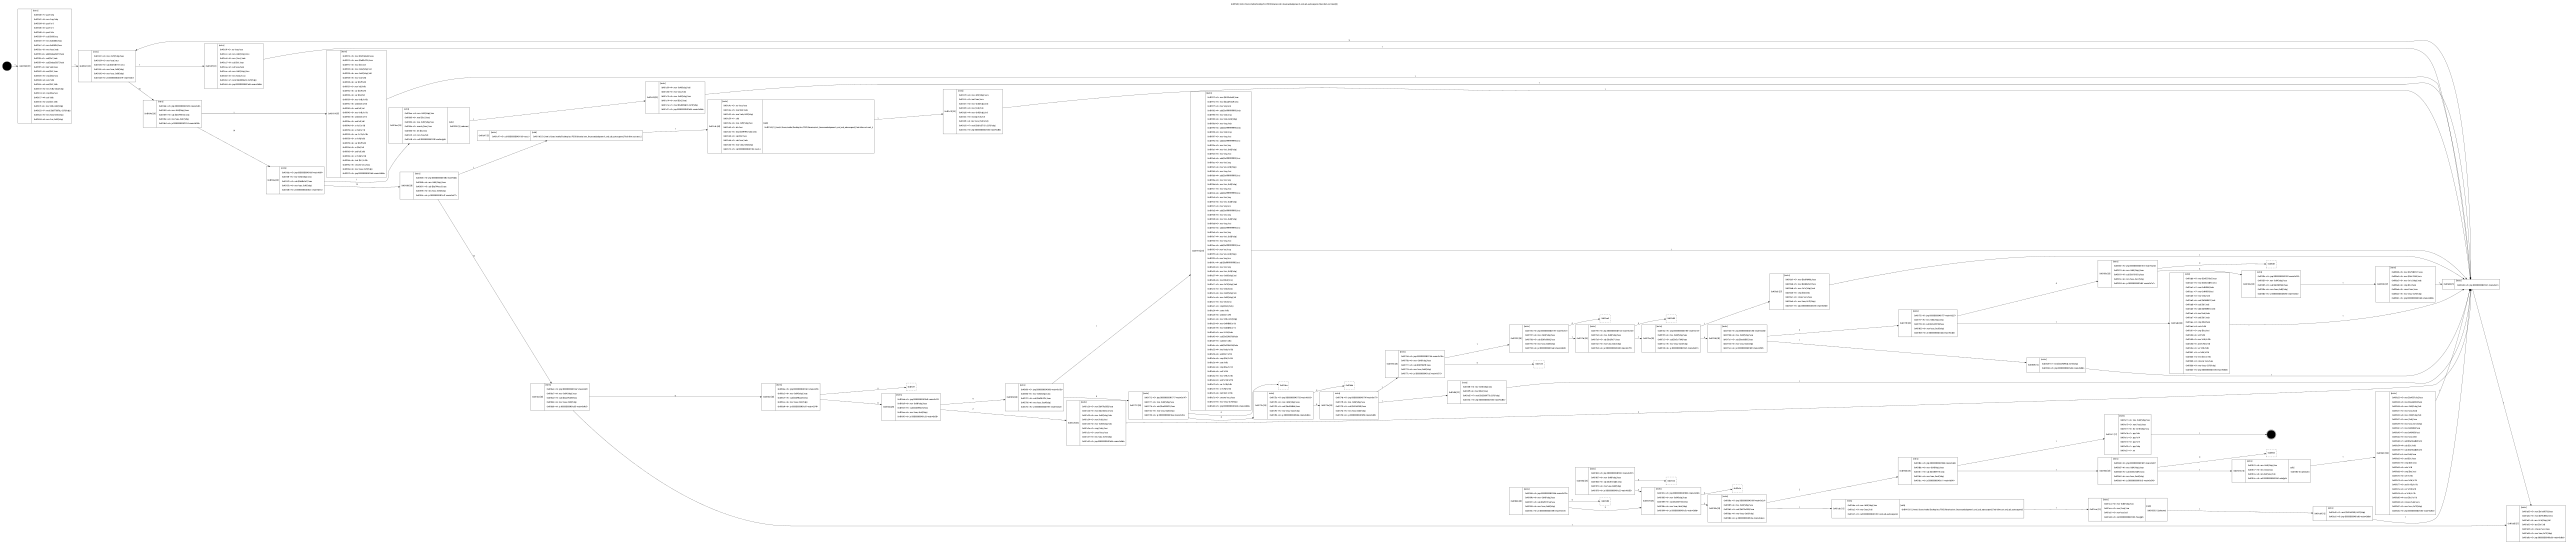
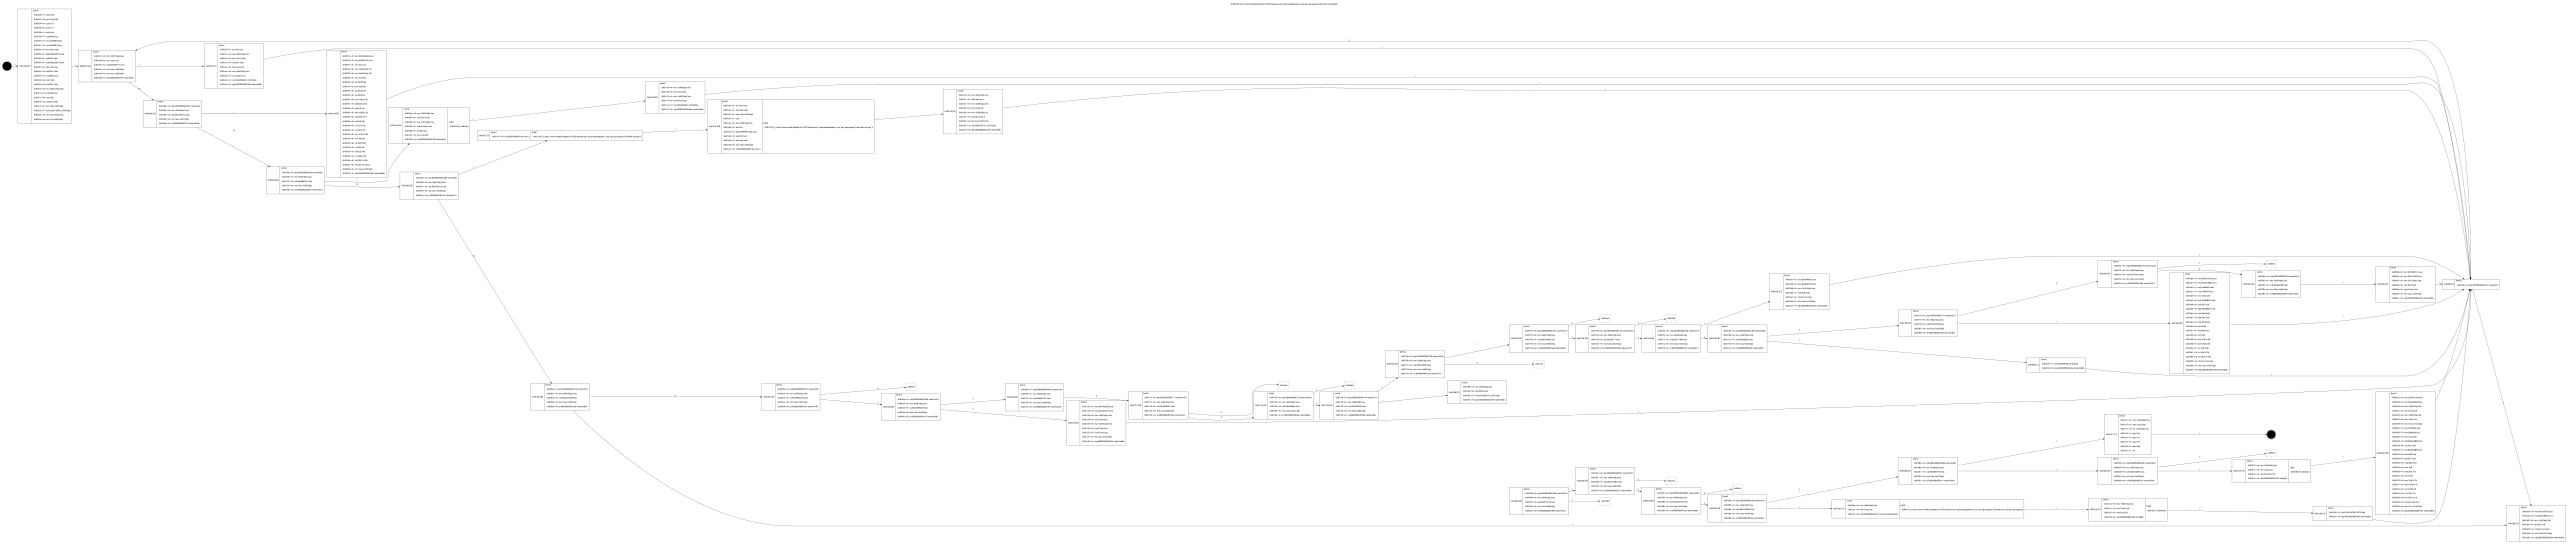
node "0x401975 [272]": removed
edge "0x401dfb [22]" -> "0x401e86 [5]": removed, label "1"
edge "0x401846 [28]" -> "0x40187e [28]": now "0x401846 [28]" -> "0x401862 [28]"
